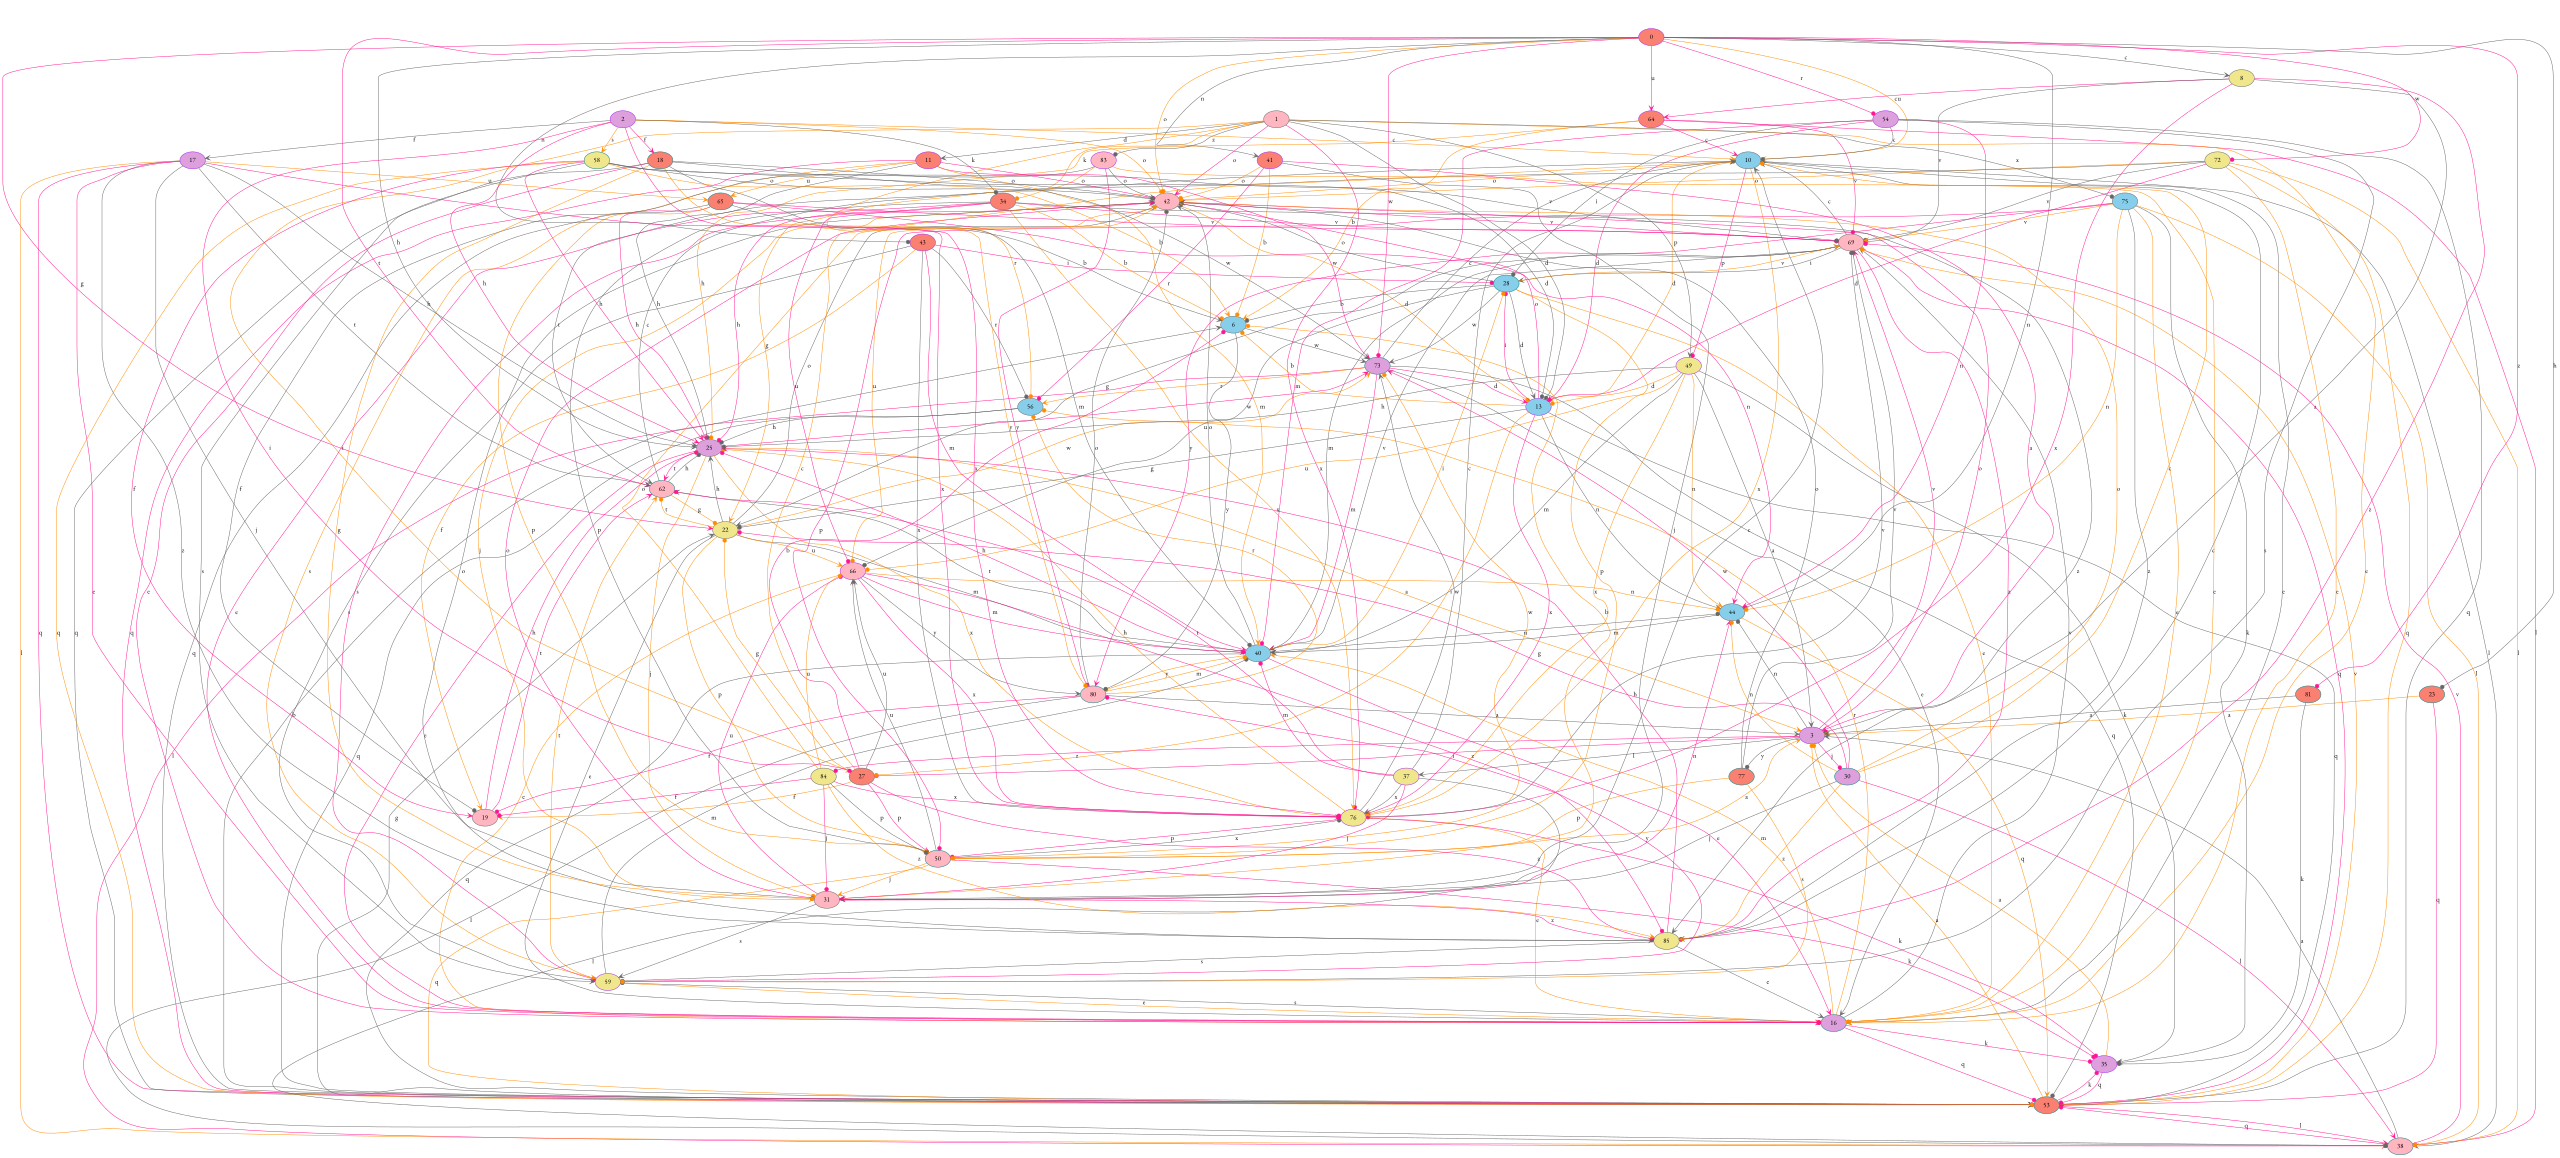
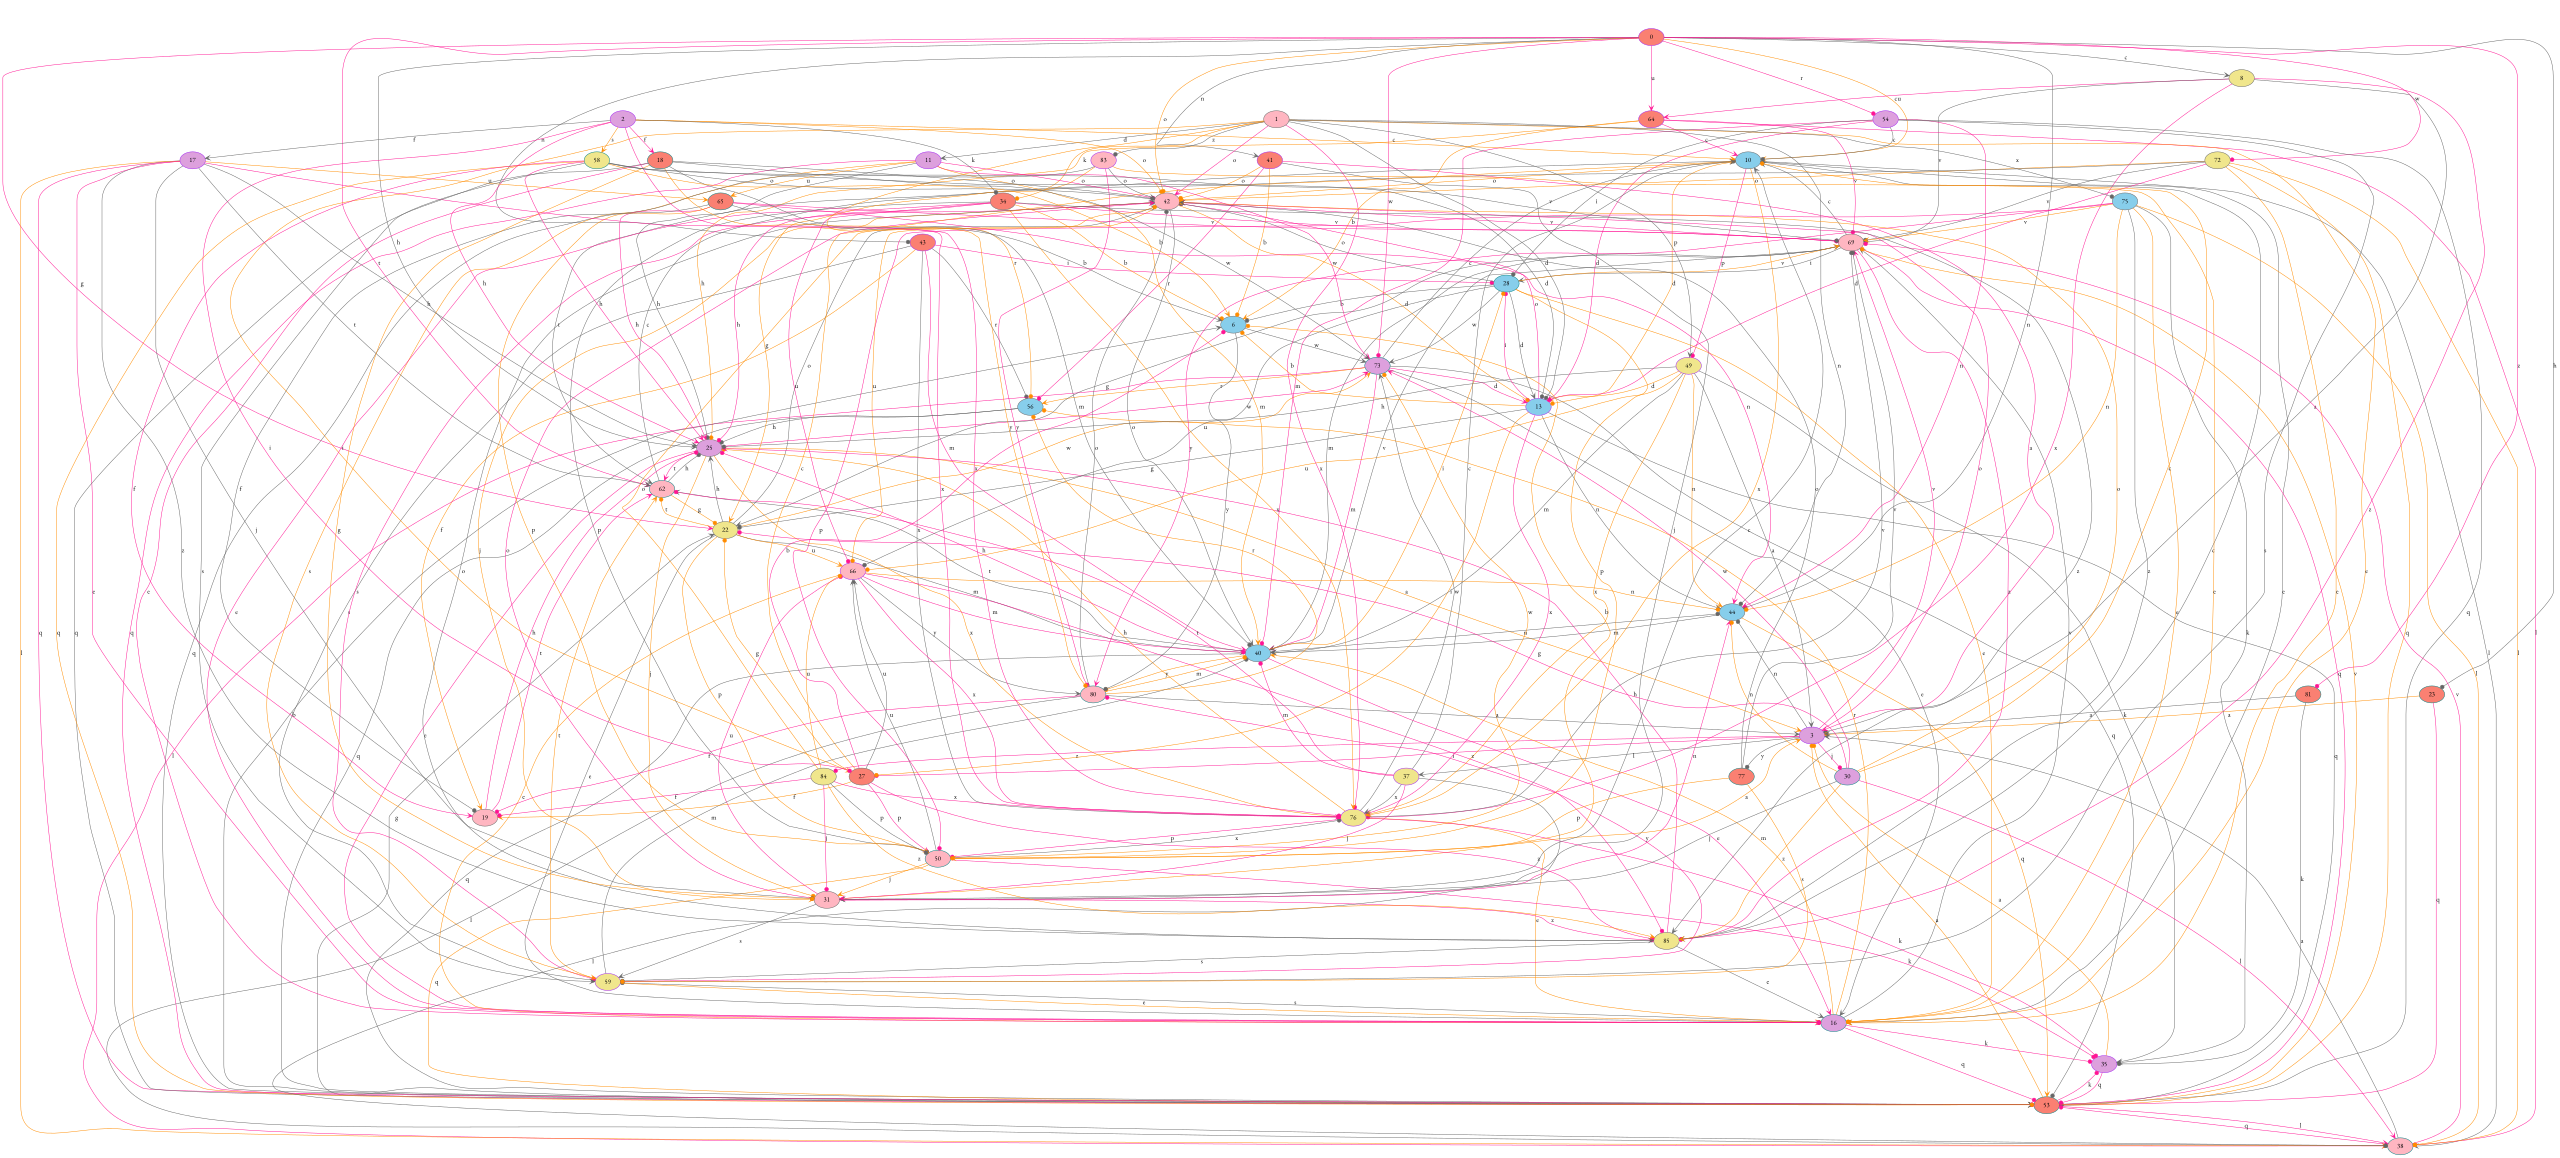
edge "1" -> "44": added, label "n"
node "11": fillcolor salmon -> plum
edge "40" -> "42": reversed
